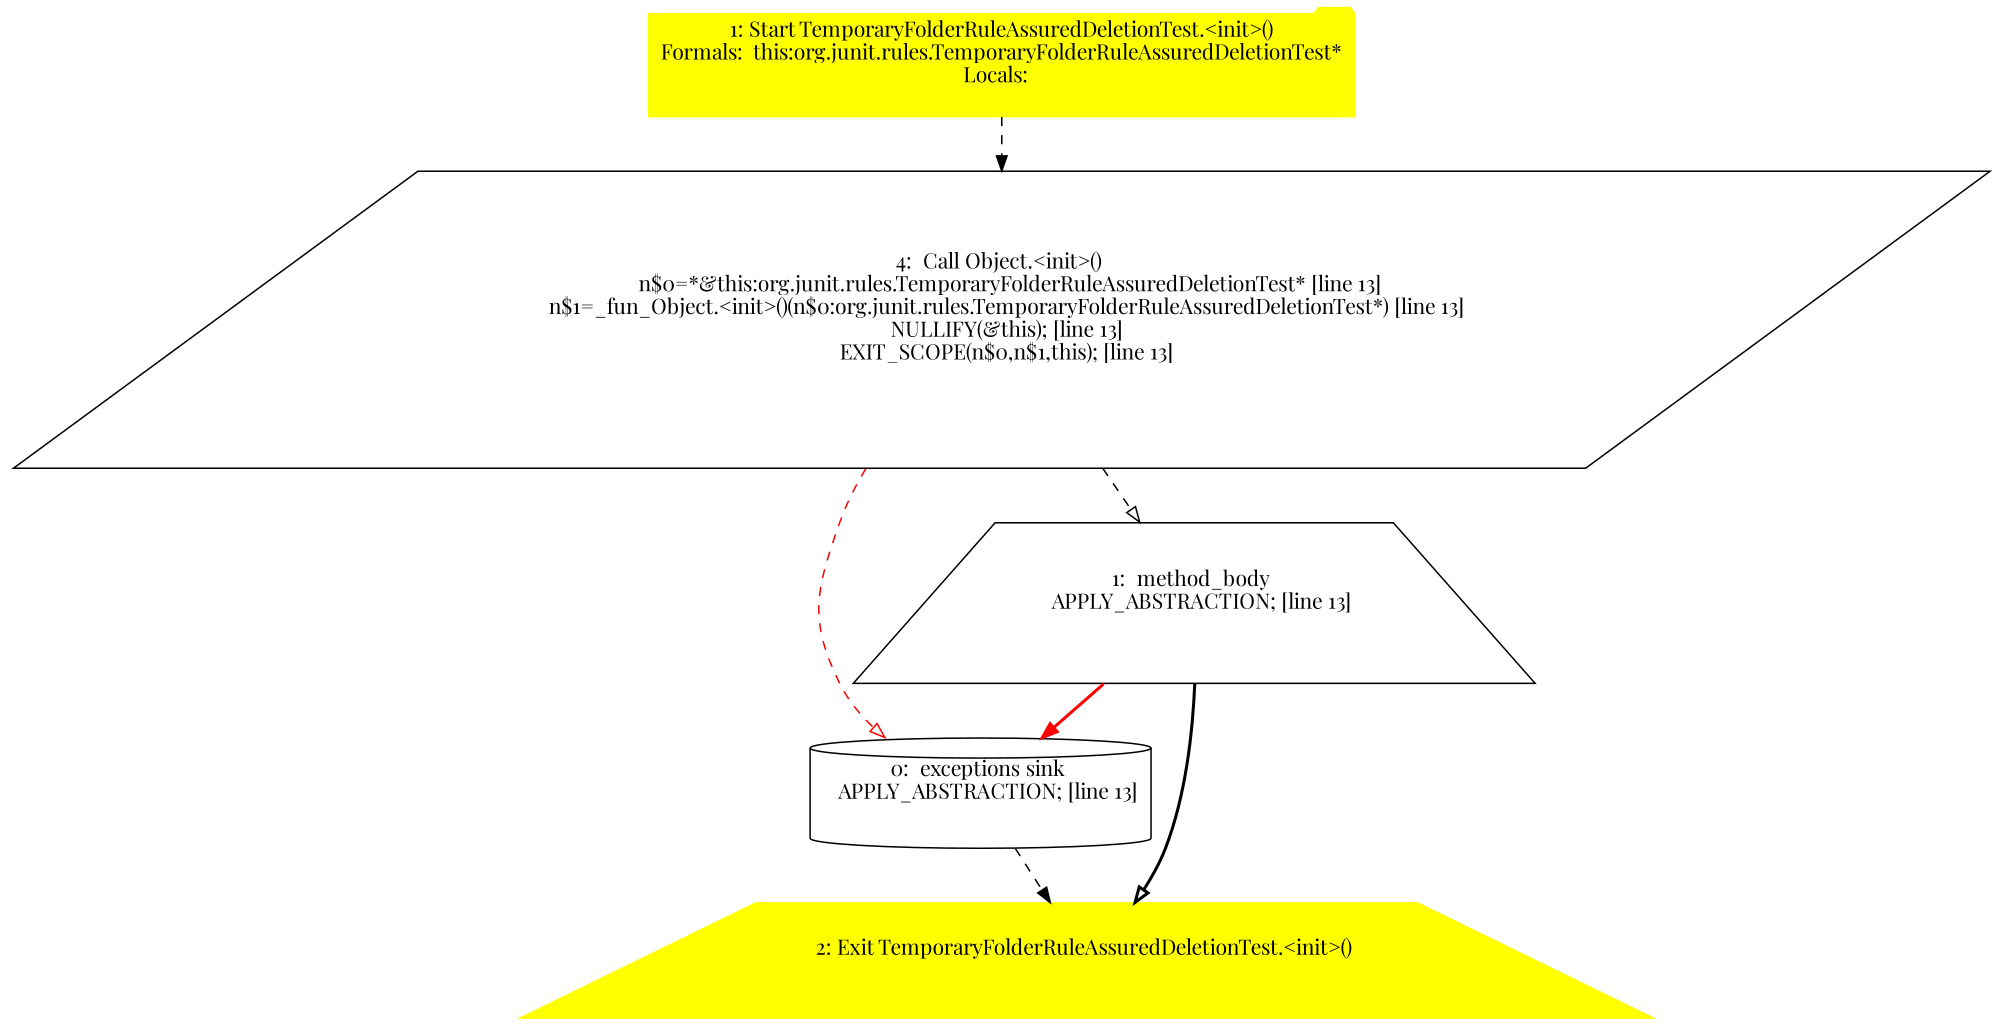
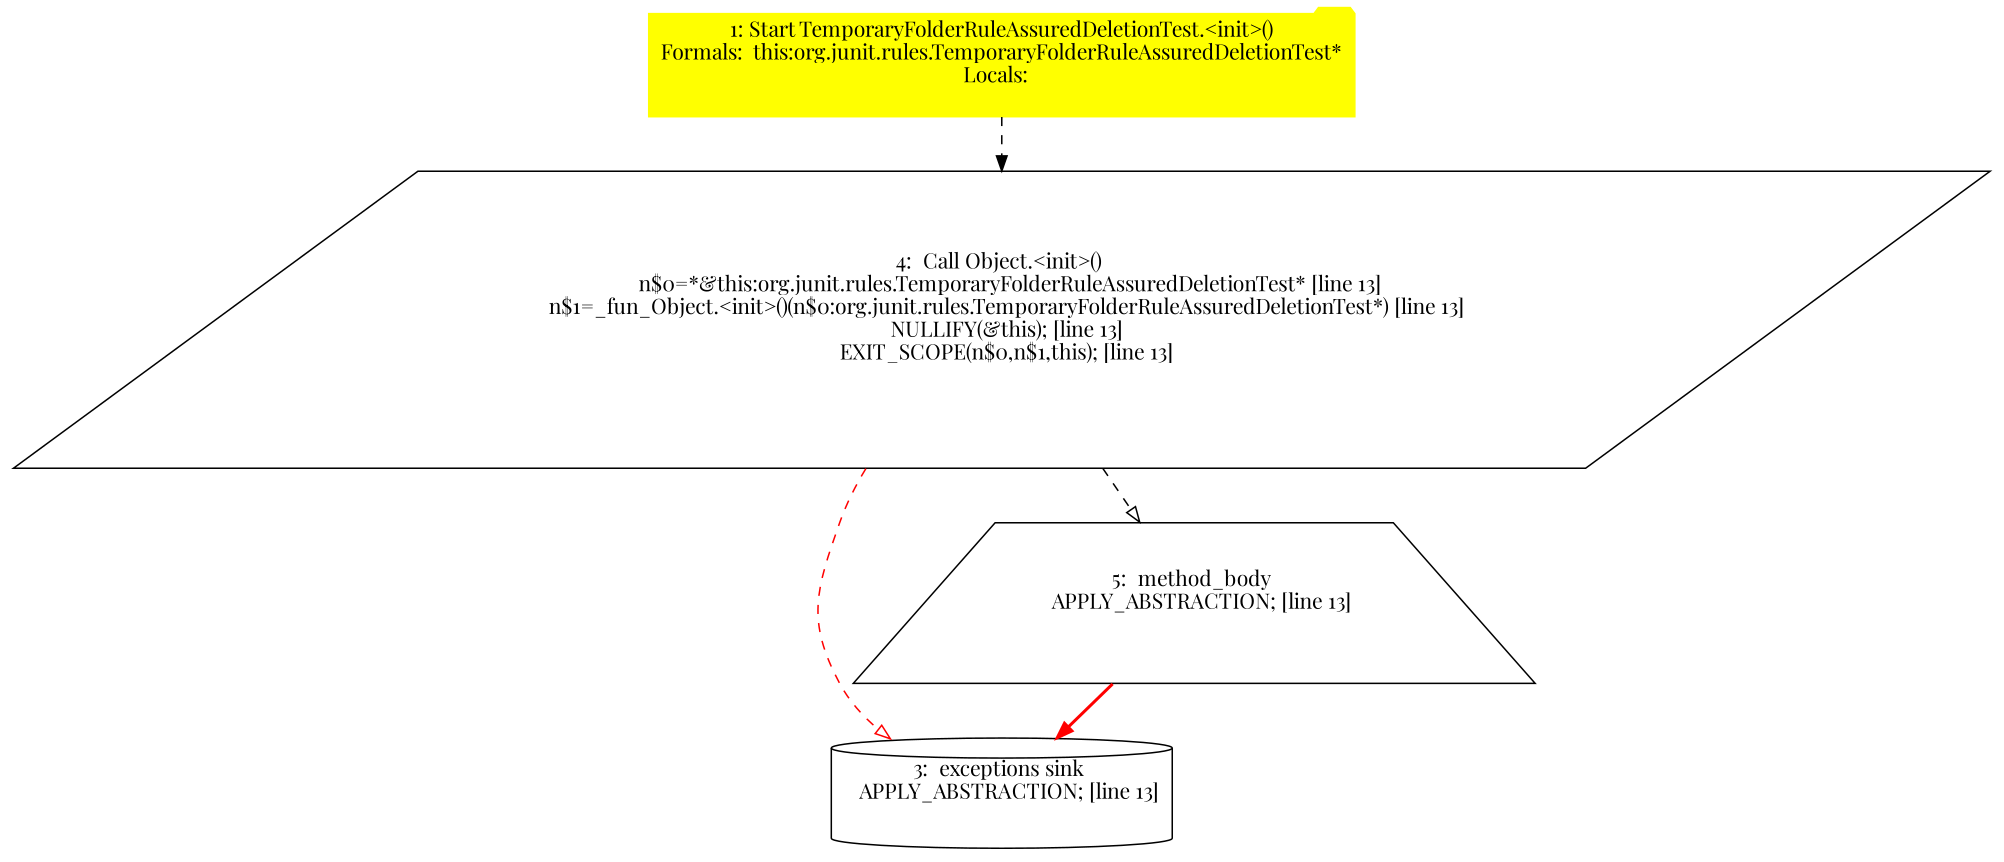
node "1:  method_body APPLY_ABSTRACTION; [line 13]": label "1:  method_body APPLY_ABSTRACTION; [line 13]" -> "5:  method_body APPLY_ABSTRACTION; [line 13]"
node "0:  exceptions sink APPLY_ABSTRACTION; [line 13]": label "0:  exceptions sink APPLY_ABSTRACTION; [line 13]" -> "3:  exceptions sink APPLY_ABSTRACTION; [line 13]"
node "2: Exit TemporaryFolderRuleAssuredDeletionTest.<init>()": removed
